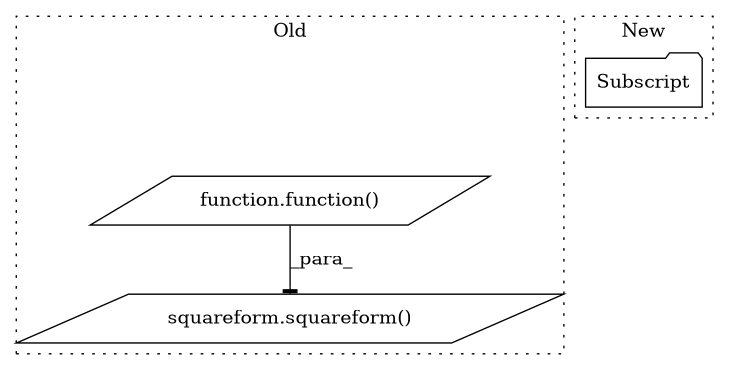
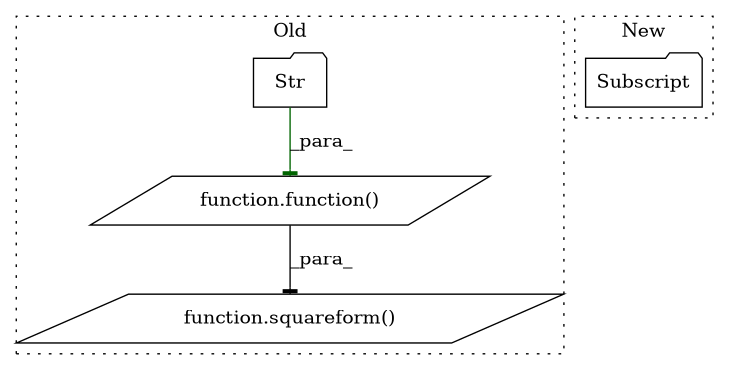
node "Str": added
node "squareform.squareform()": label "squareform.squareform()" -> "function.squareform()"
